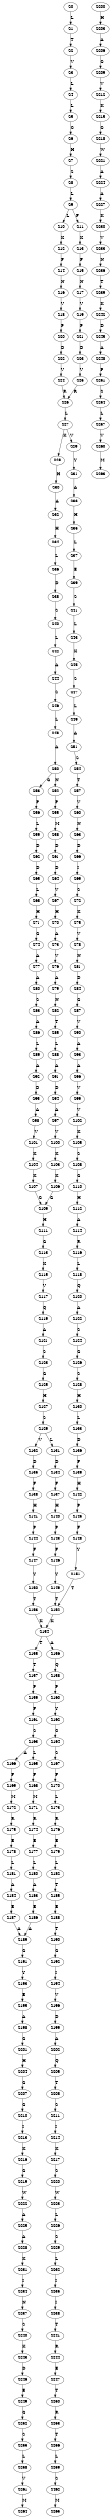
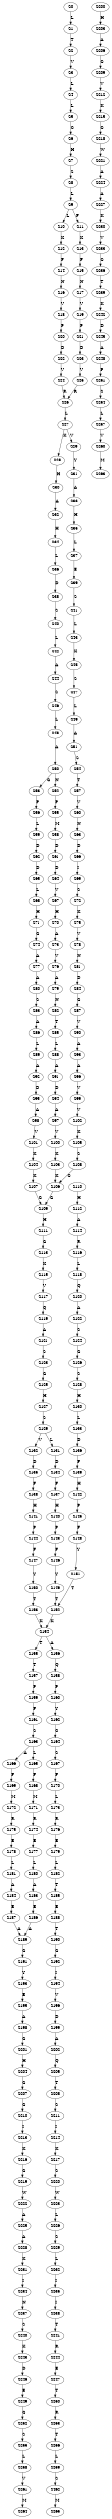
edge "S233" -> "S236": label "N" -> "G"
edge "S108" -> "S110": now "S108" -> "S106"
